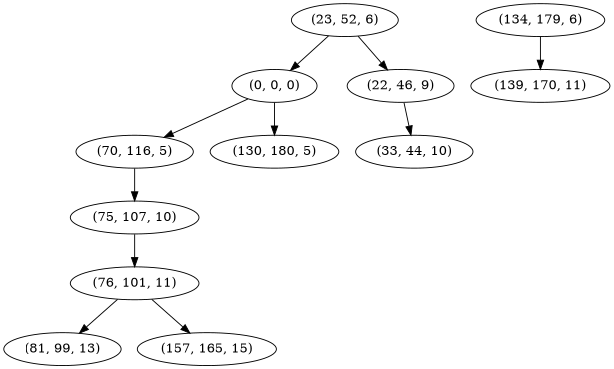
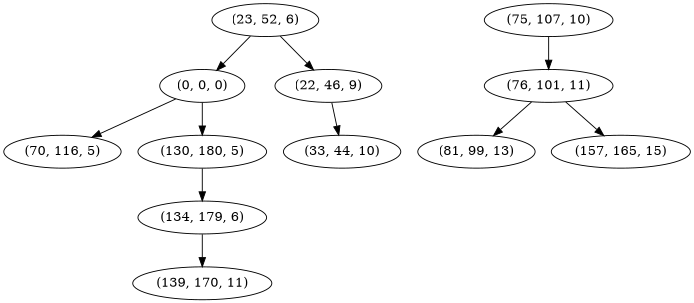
edge "(70, 116, 5)" -> "(75, 107, 10)": removed
edge "(130, 180, 5)" -> "(134, 179, 6)": added
